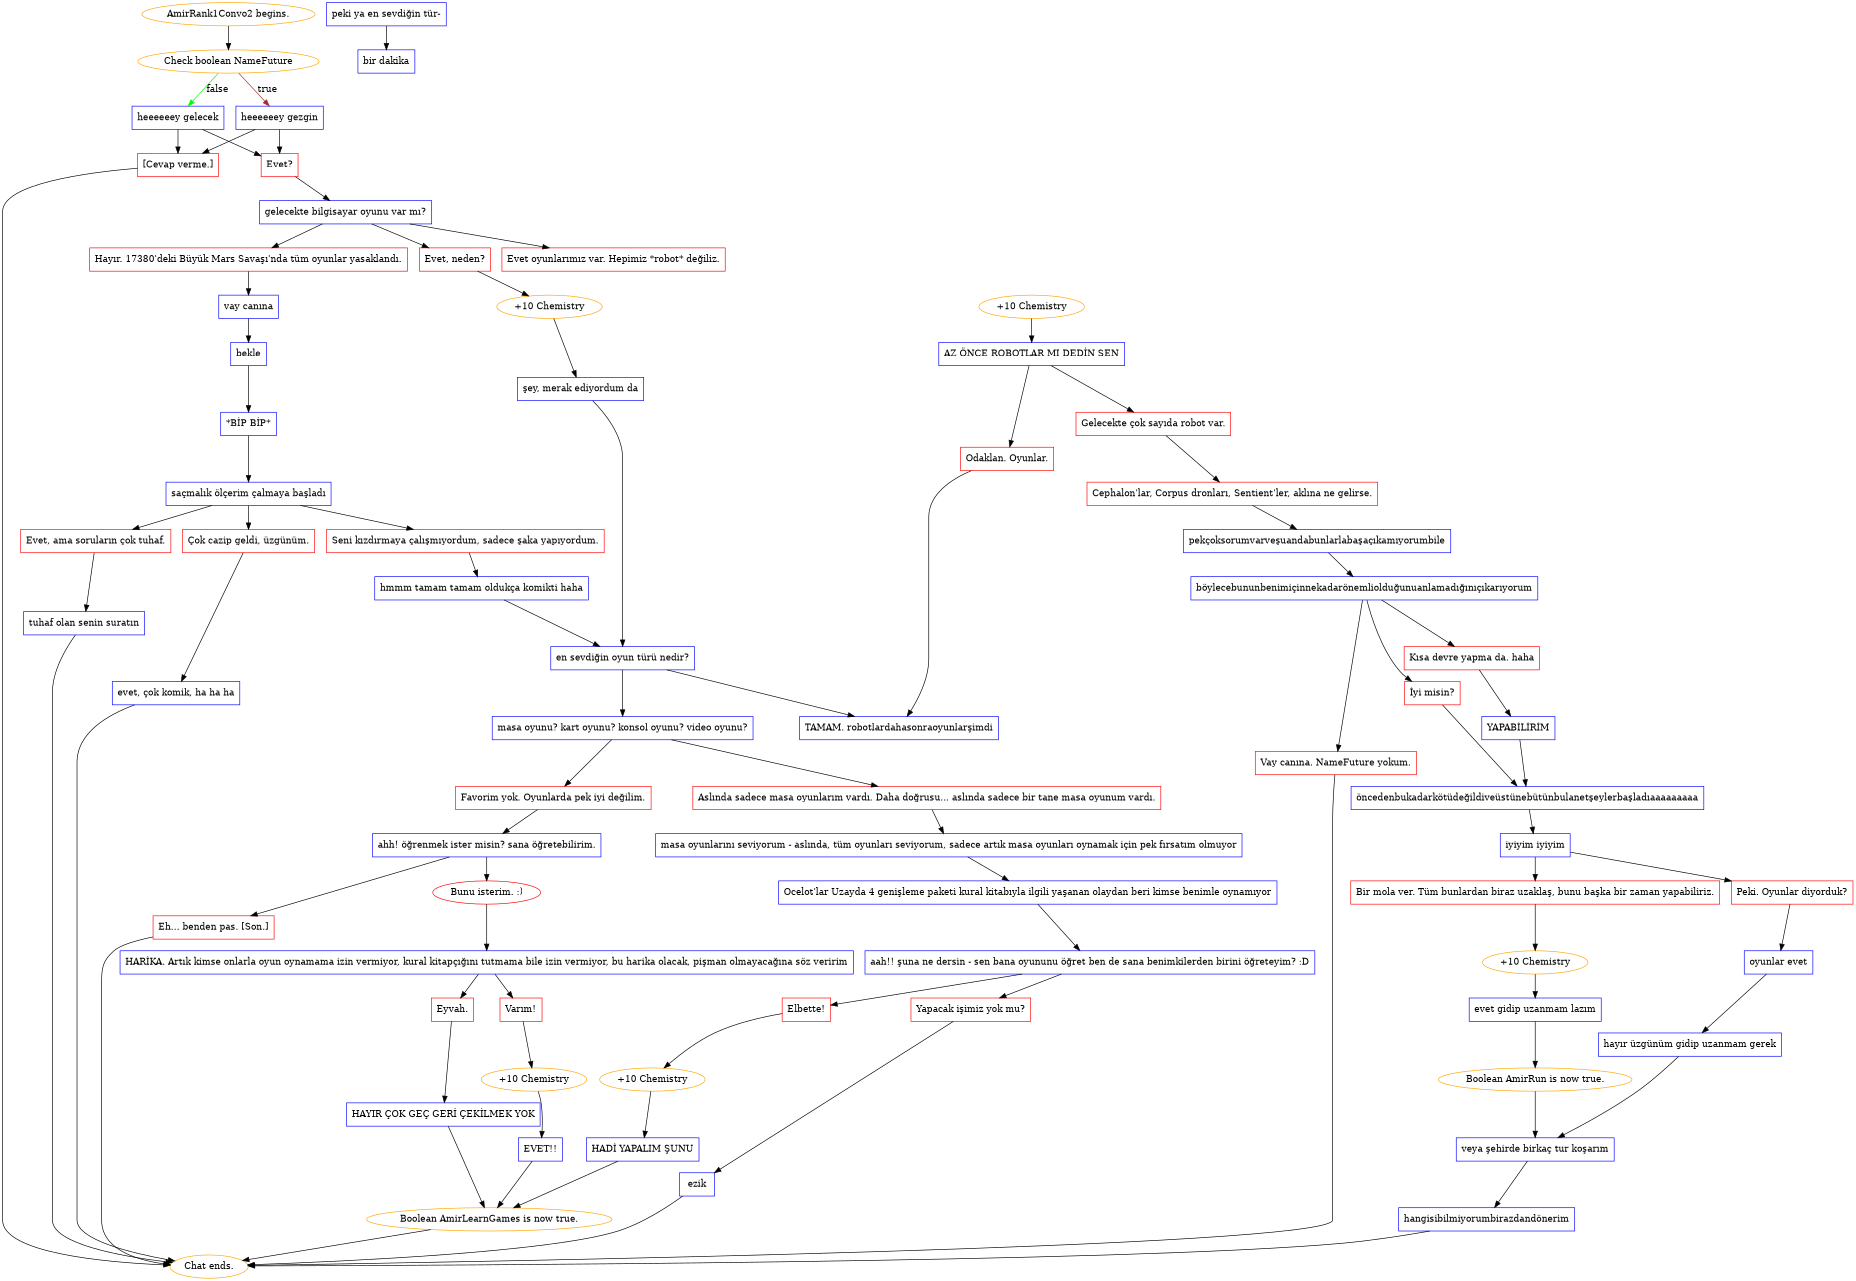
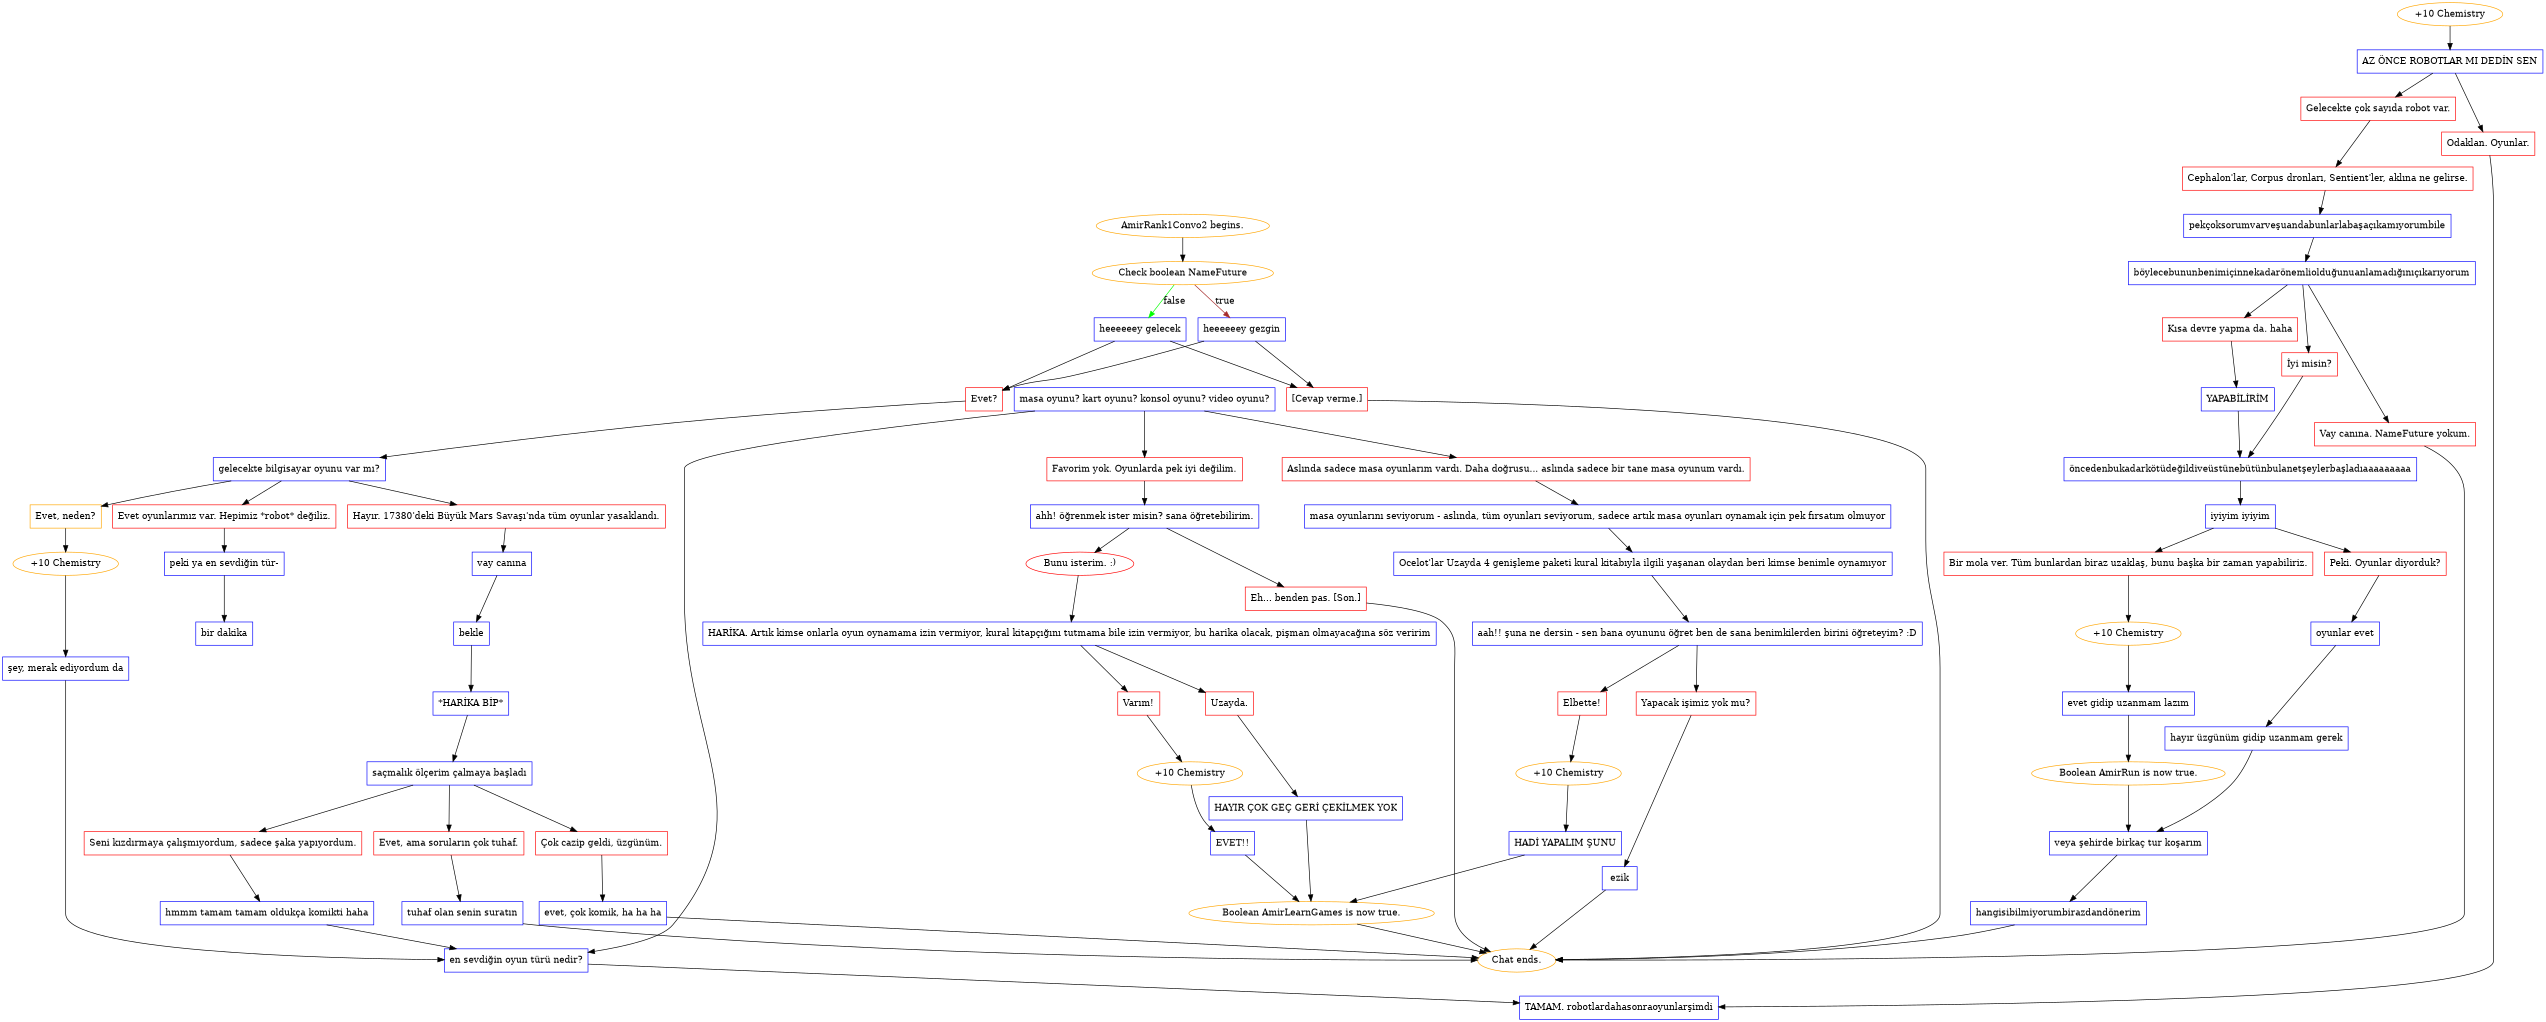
node "Evet, neden?": color red -> orange
node "*BİP BİP*": label "*BİP BİP*" -> "*HARİKA BİP*"
edge "Evet oyunlarımız var. Hepimiz *robot* değiliz." -> "peki ya en sevdiğin tür-": added
edge "en sevdiğin oyun türü nedir?" -> "masa oyunu? kart oyunu? konsol oyunu? video oyunu?": reversed
node "Eyvah.": label "Eyvah." -> "Uzayda."
